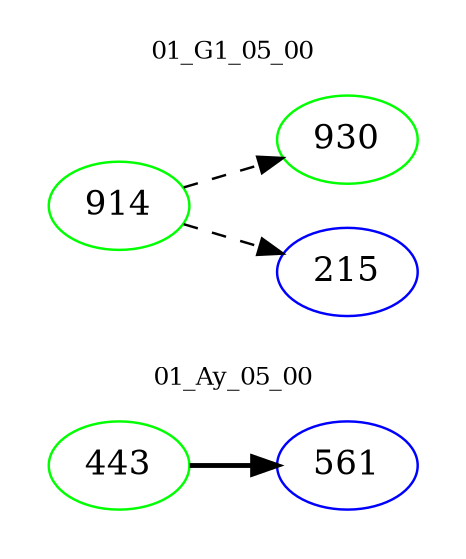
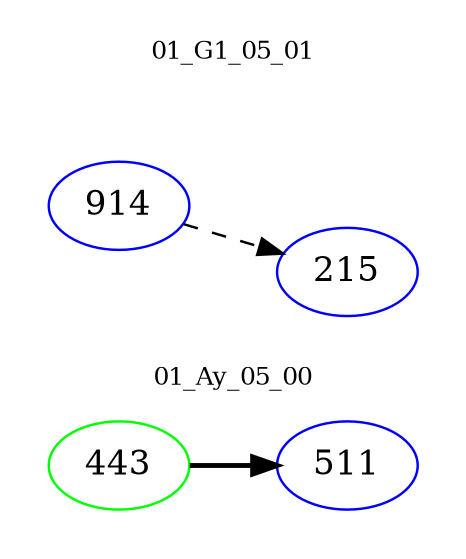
cluster "01_G1_05_00": label "01_G1_05_00" -> "01_G1_05_01"
node "930": removed
node "914": color green -> blue
node "561": label "561" -> "511"
